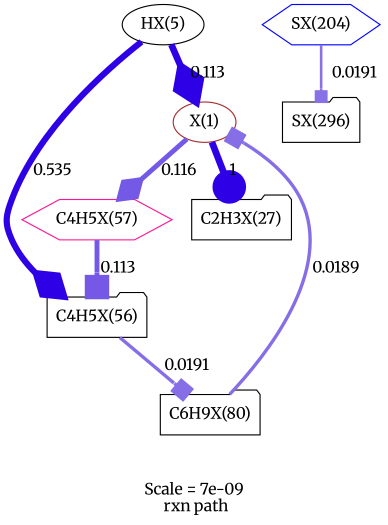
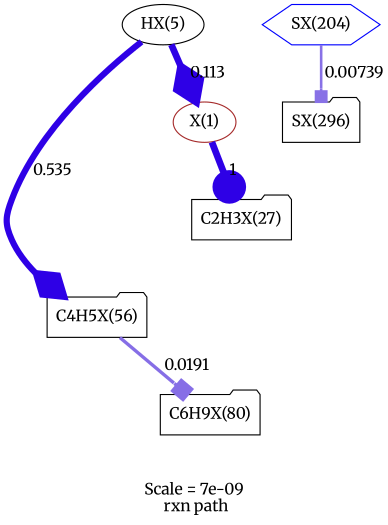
edge "SX(204)" -> "SX(296)": label " 0.0191" -> " 0.00739"
node "C4H5X(57)": removed
edge "C6H9X(80)" -> "X(1)": removed, label "0.0189"
